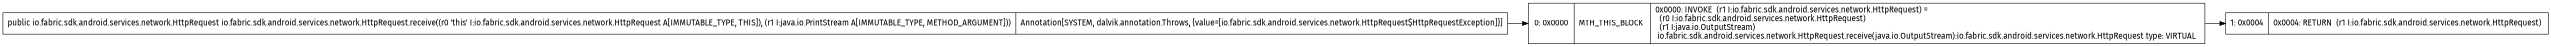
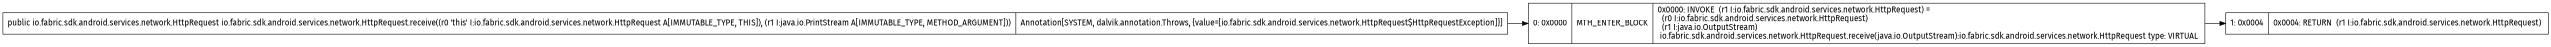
node "0: 0x0000": text "MTH_THIS_BLOCK" -> "MTH_ENTER_BLOCK"
